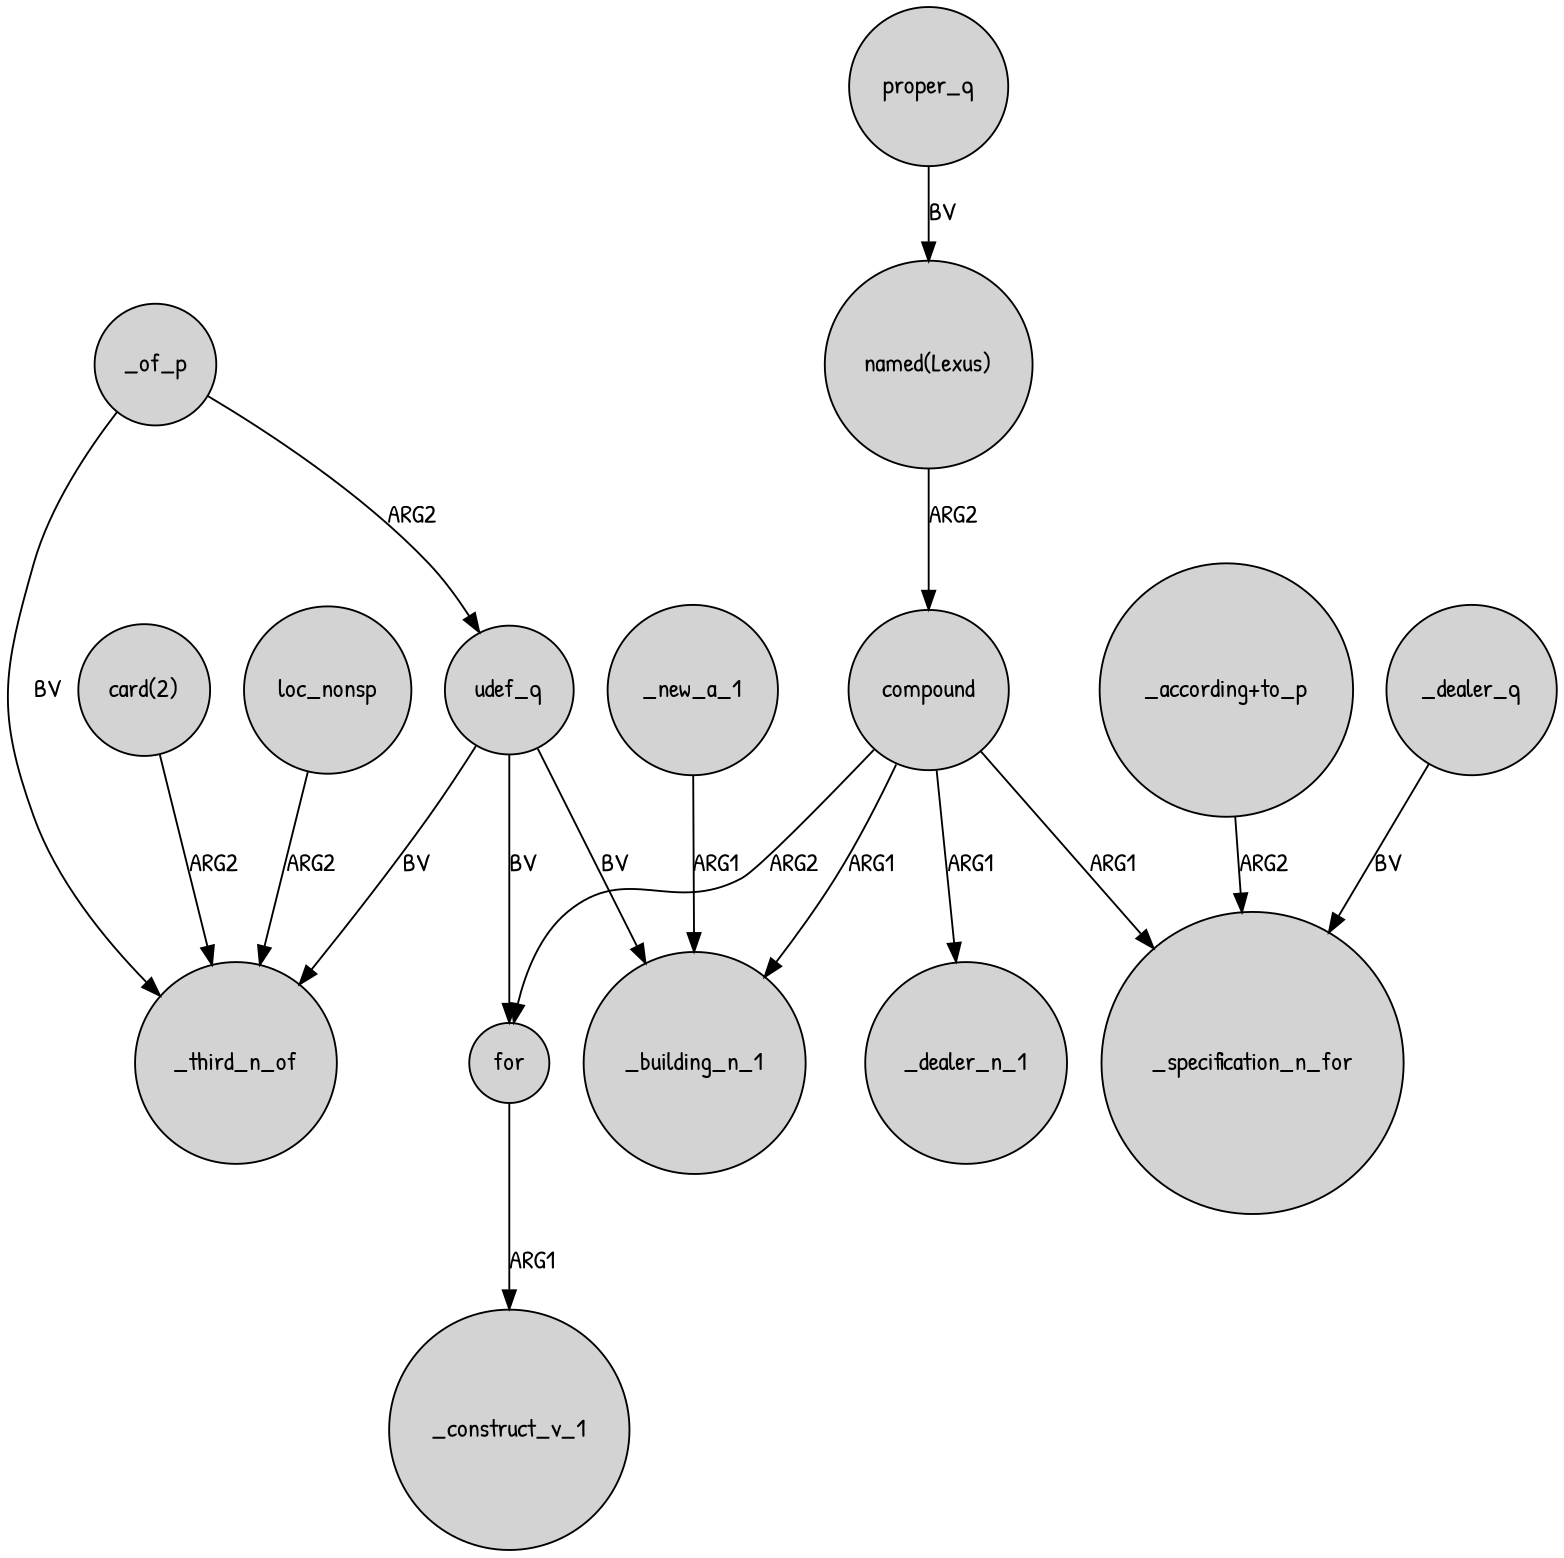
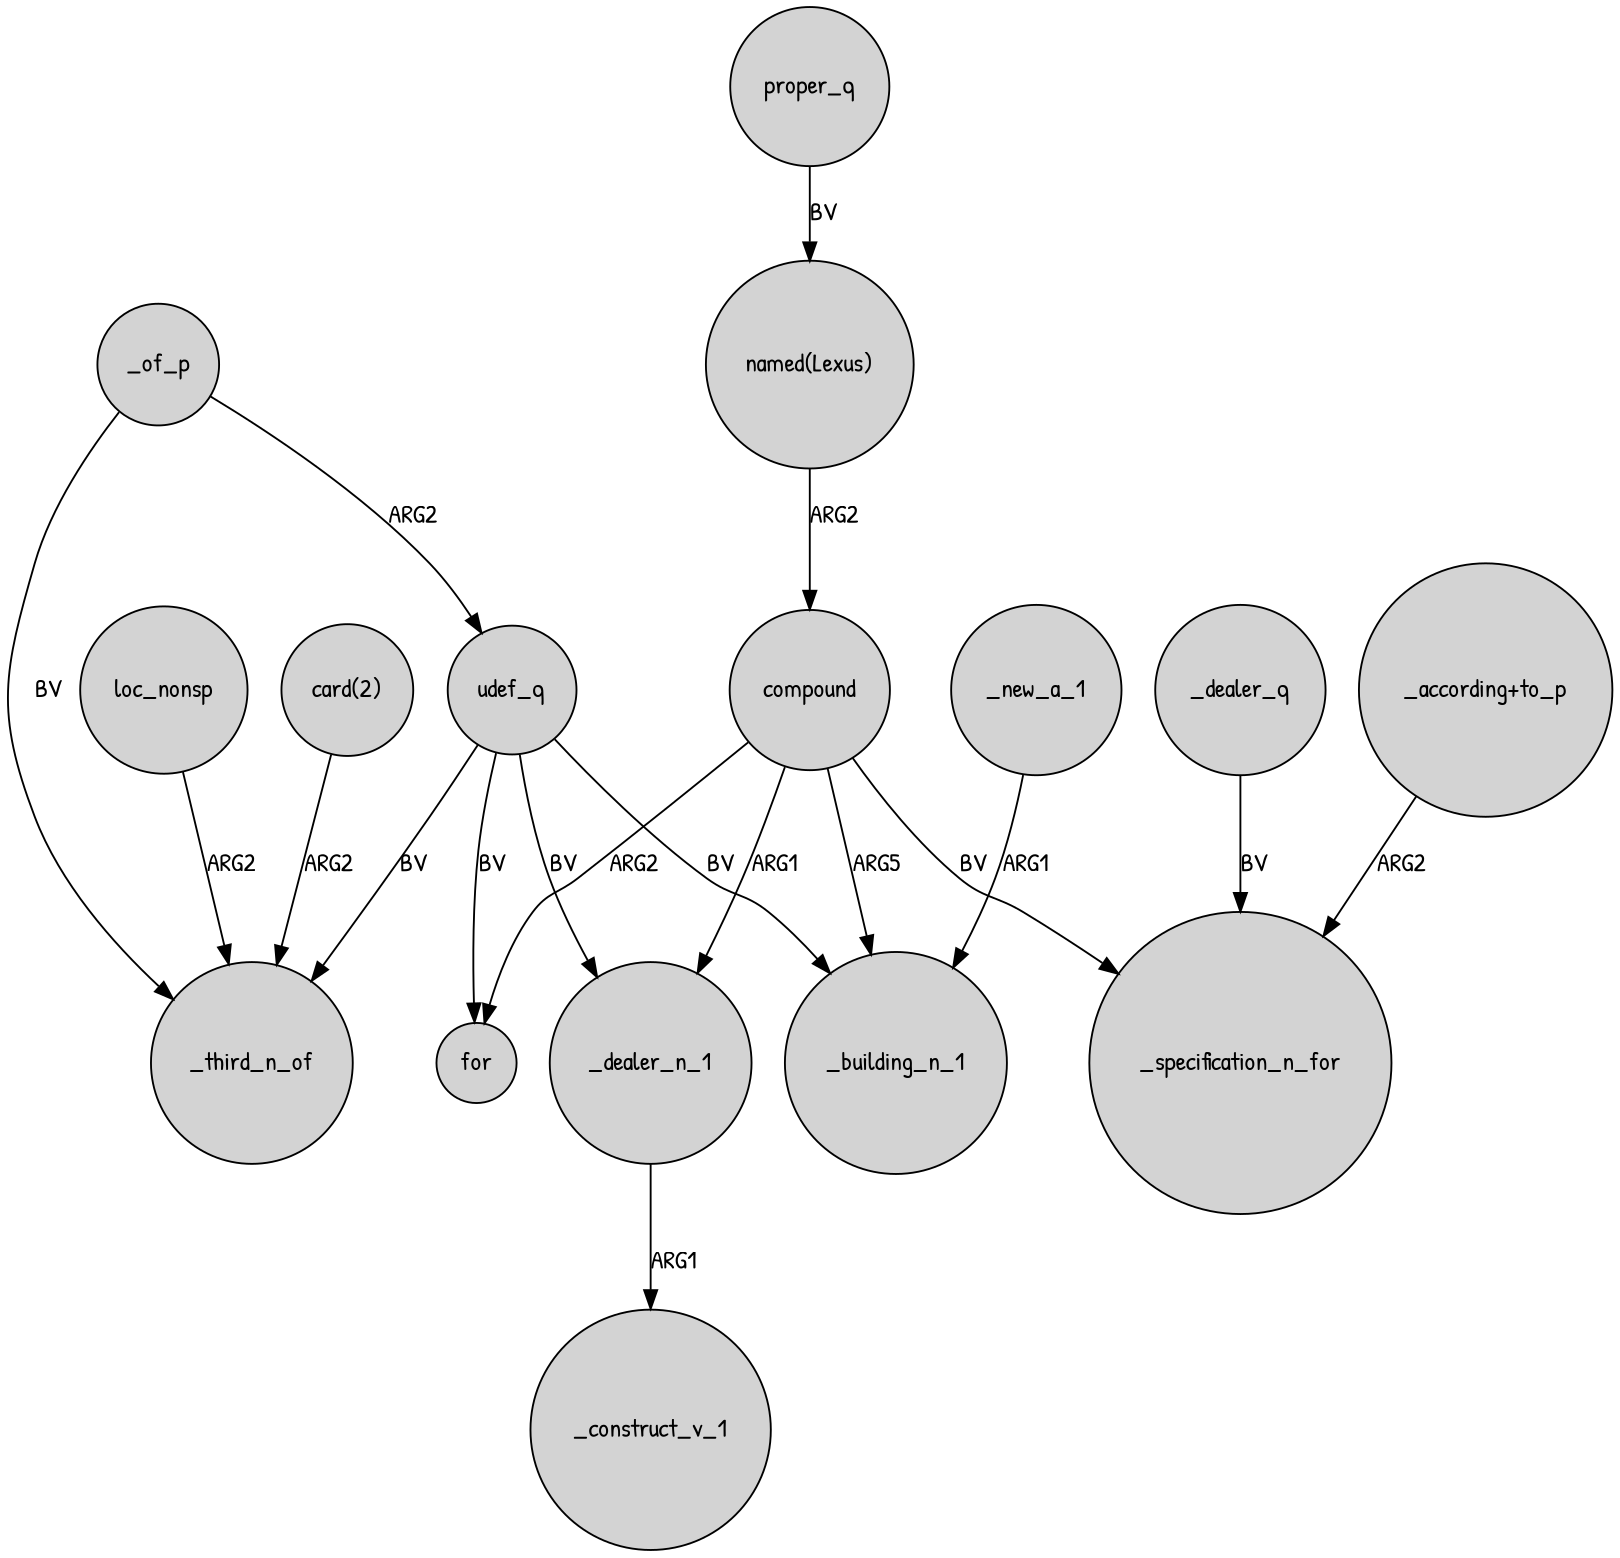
edge "udef_q" -> "_dealer_n_1": added, label "BV"
edge "compound" -> "_building_n_1": label "ARG1" -> "ARG5"
edge "compound" -> "_specification_n_for": label "ARG1" -> "BV"
edge "for" -> "_construct_v_1": now "_dealer_n_1" -> "_construct_v_1"
